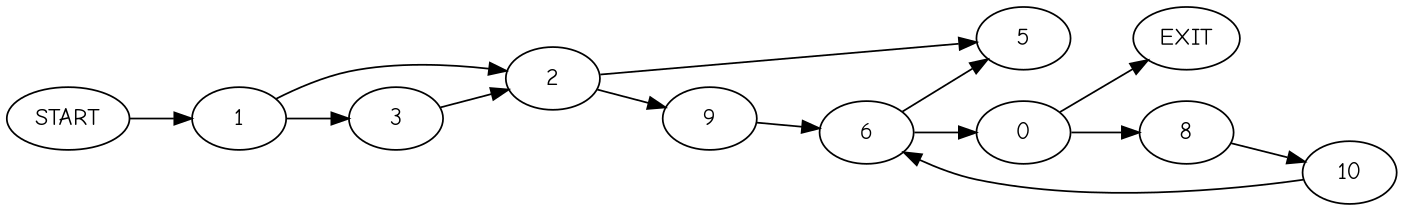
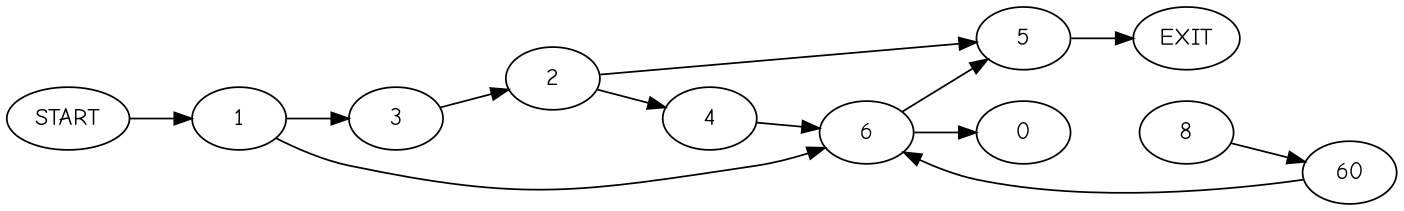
edge "1" -> "2": now "1" -> "6"
edge "0" -> "EXIT": now "5" -> "EXIT"
node "9": label "9" -> "4"
edge "0" -> "8": removed
node "10": label "10" -> "60"
